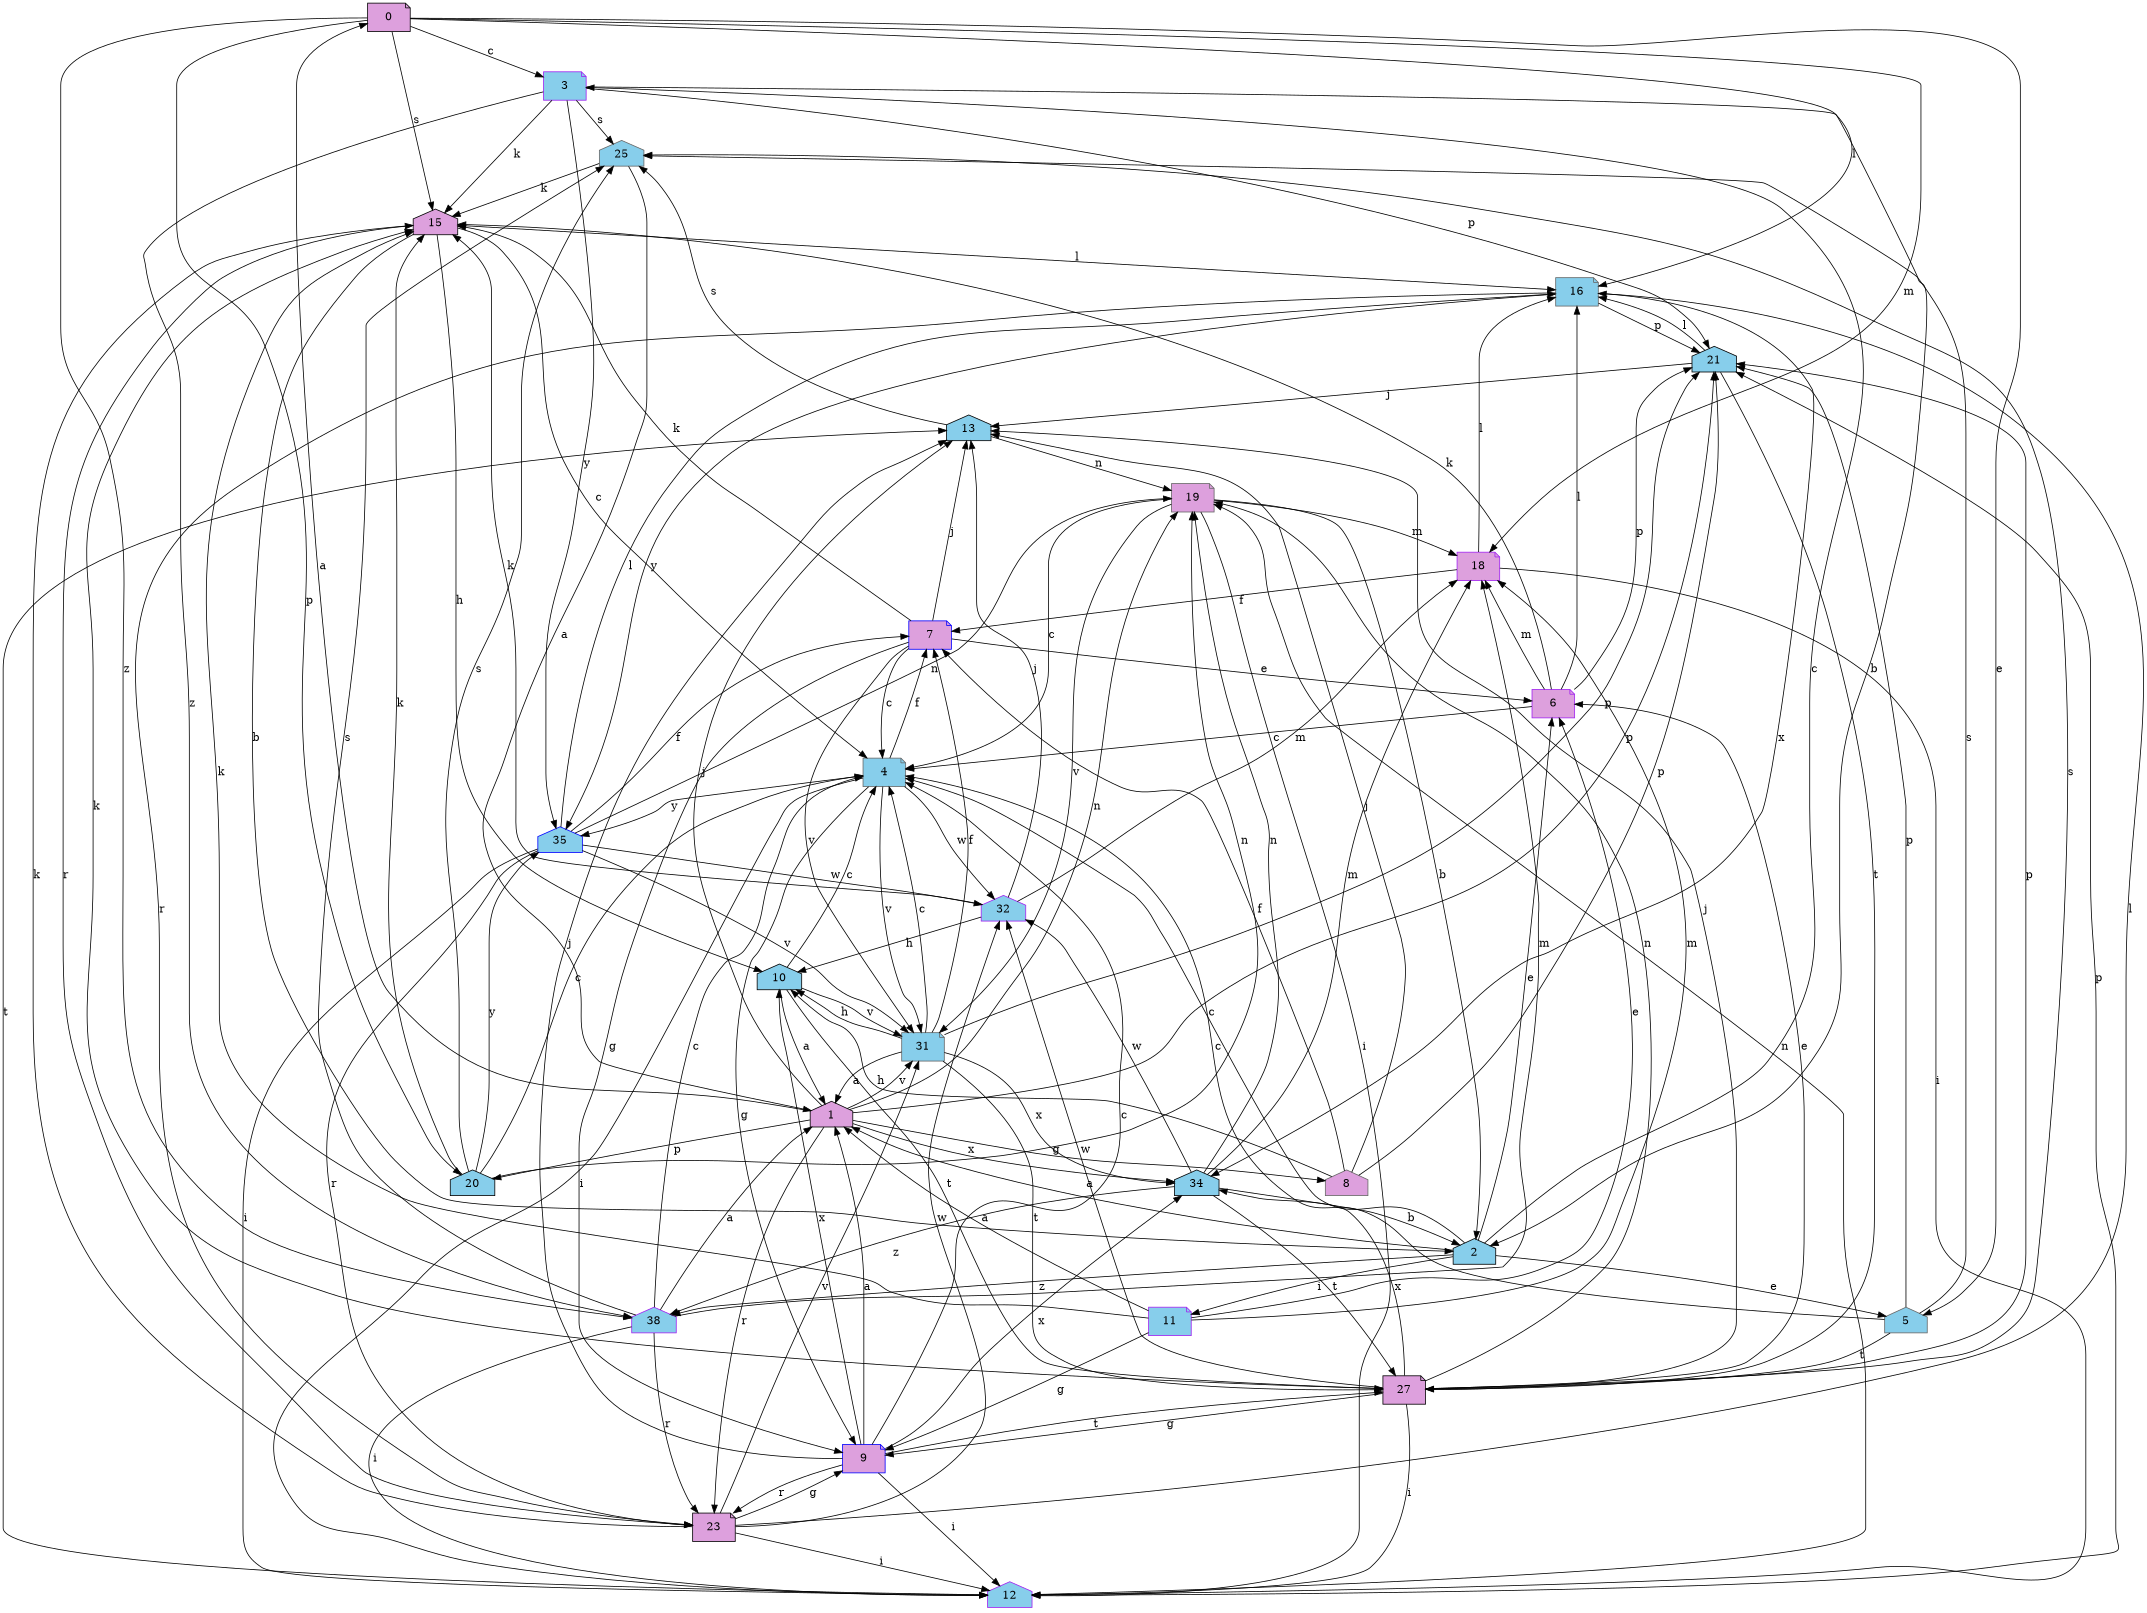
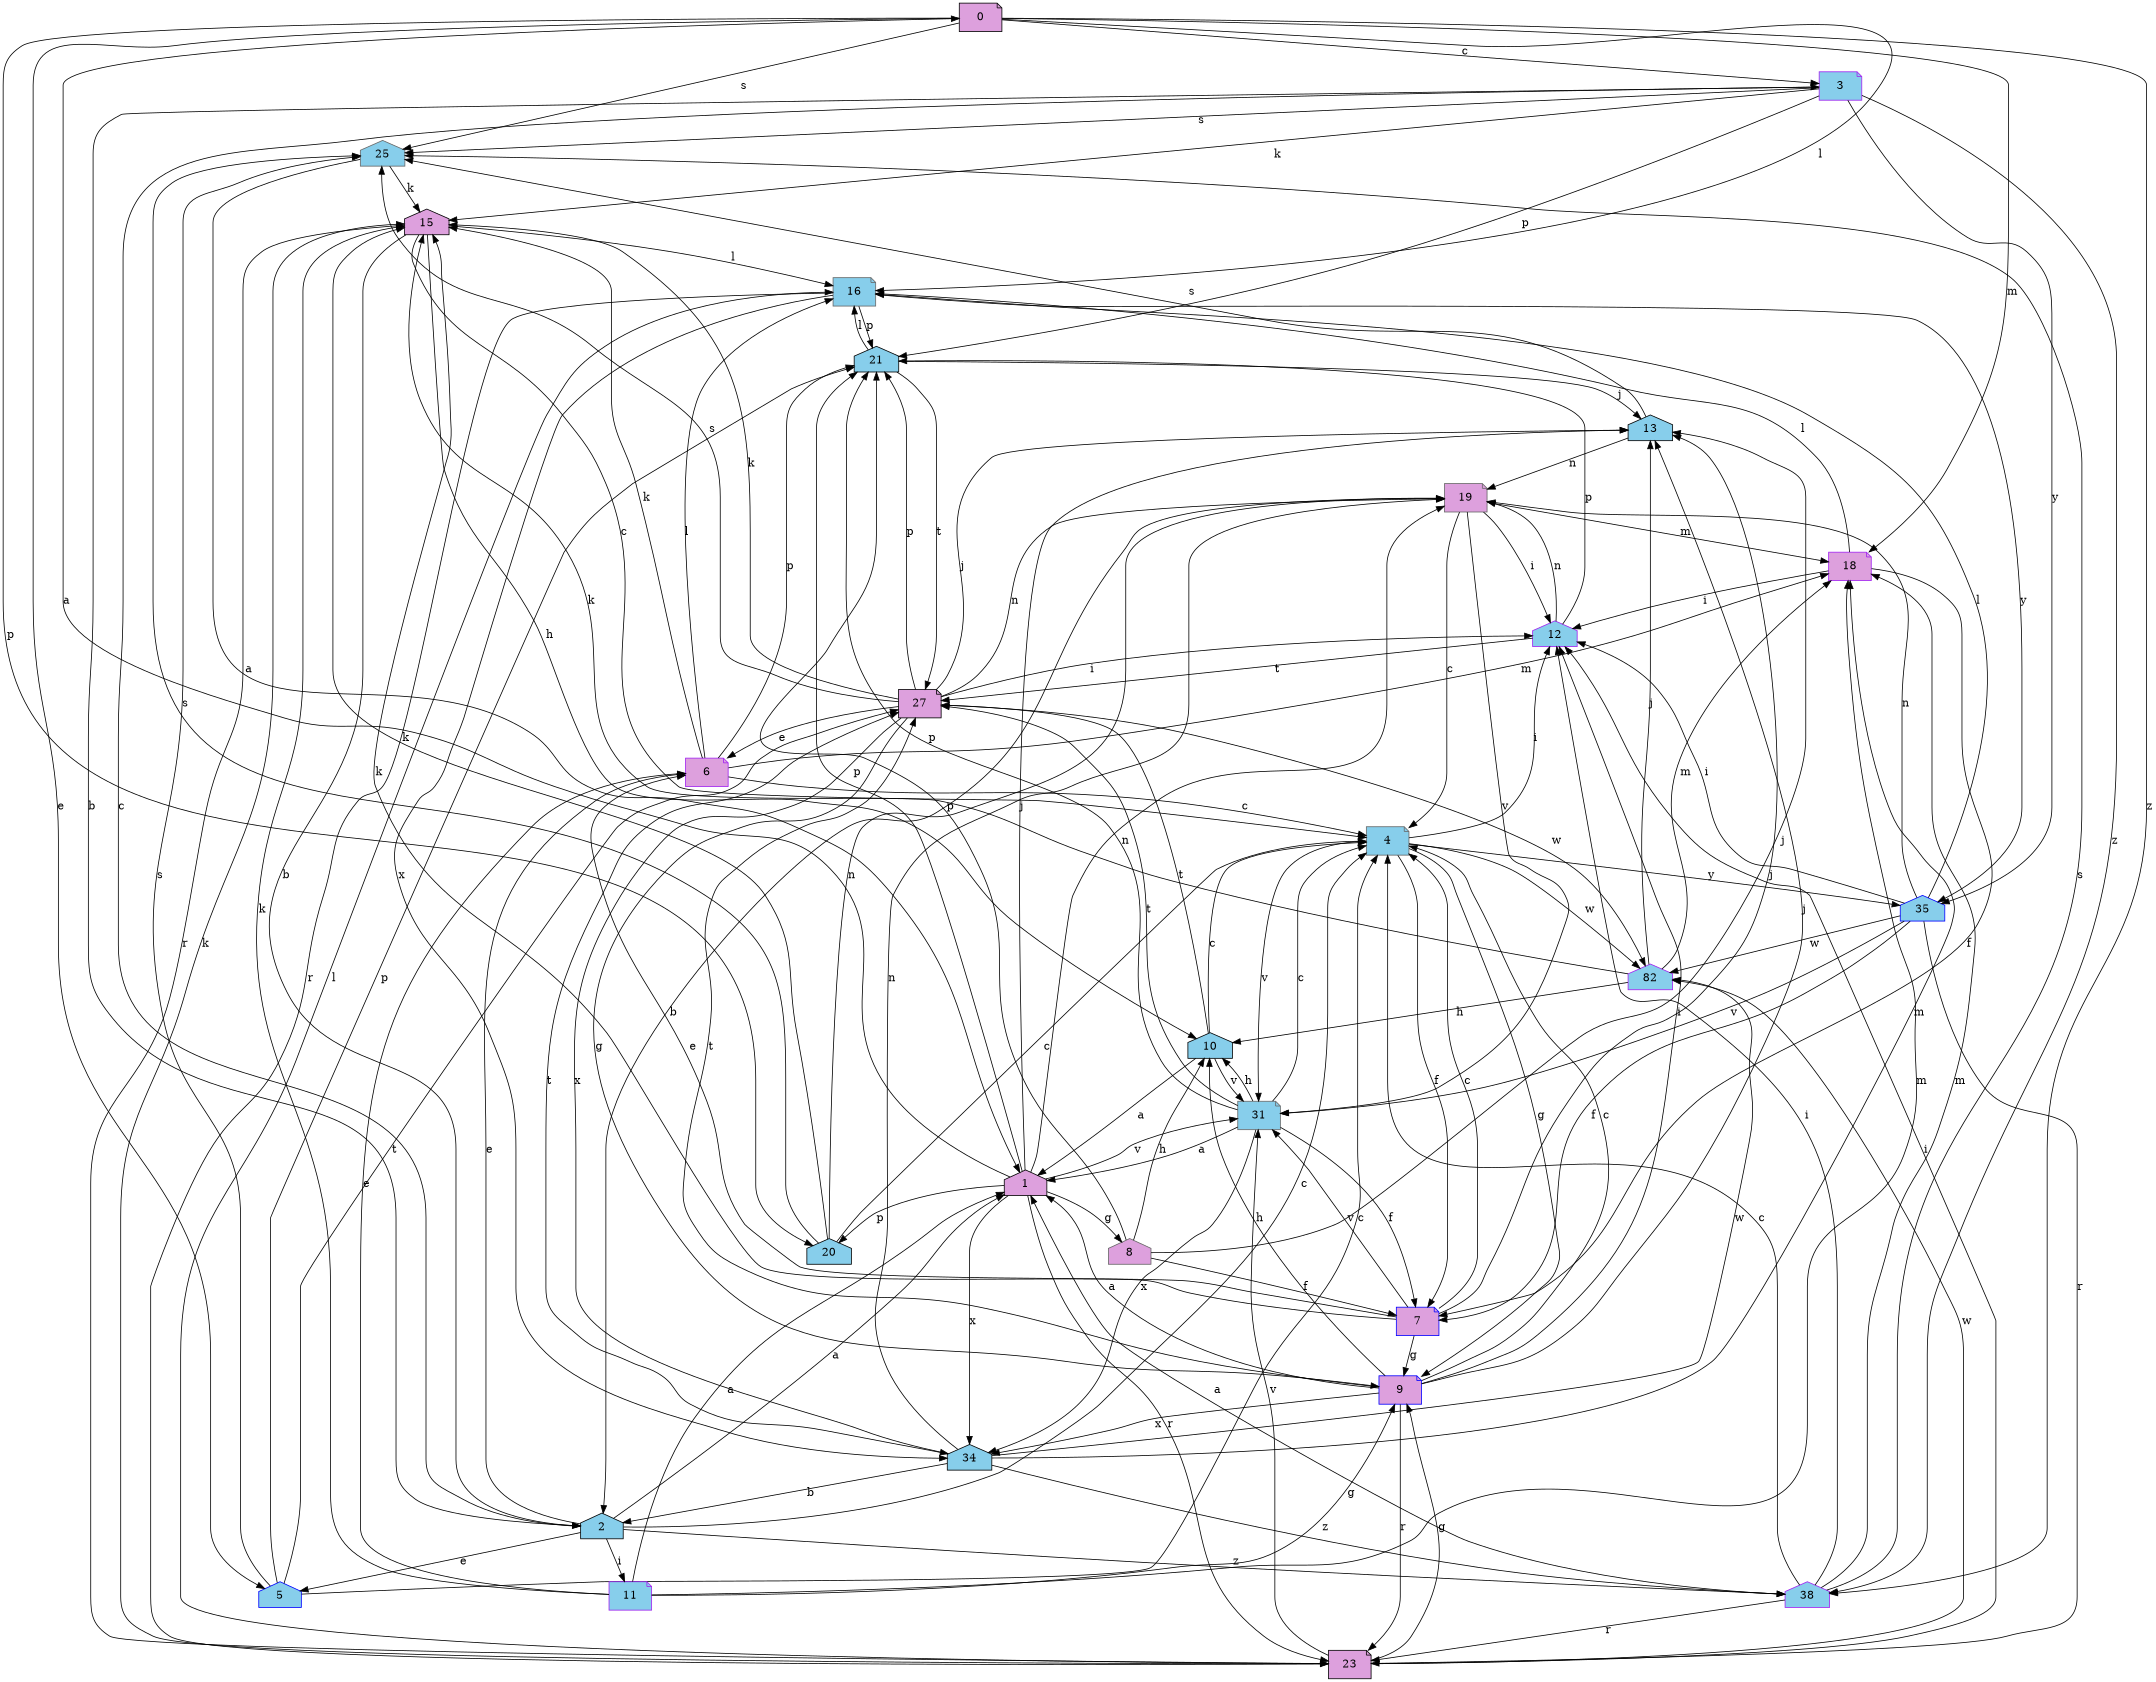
edge "0" -> "15": now "0" -> "25"
node "32": label "32" -> "82"
edge "20" -> "35": removed, label "y"
edge "12" -> "13": now "12" -> "27"
edge "9" -> "10": label "x" -> "h"
node "5": color gray40 -> blue
